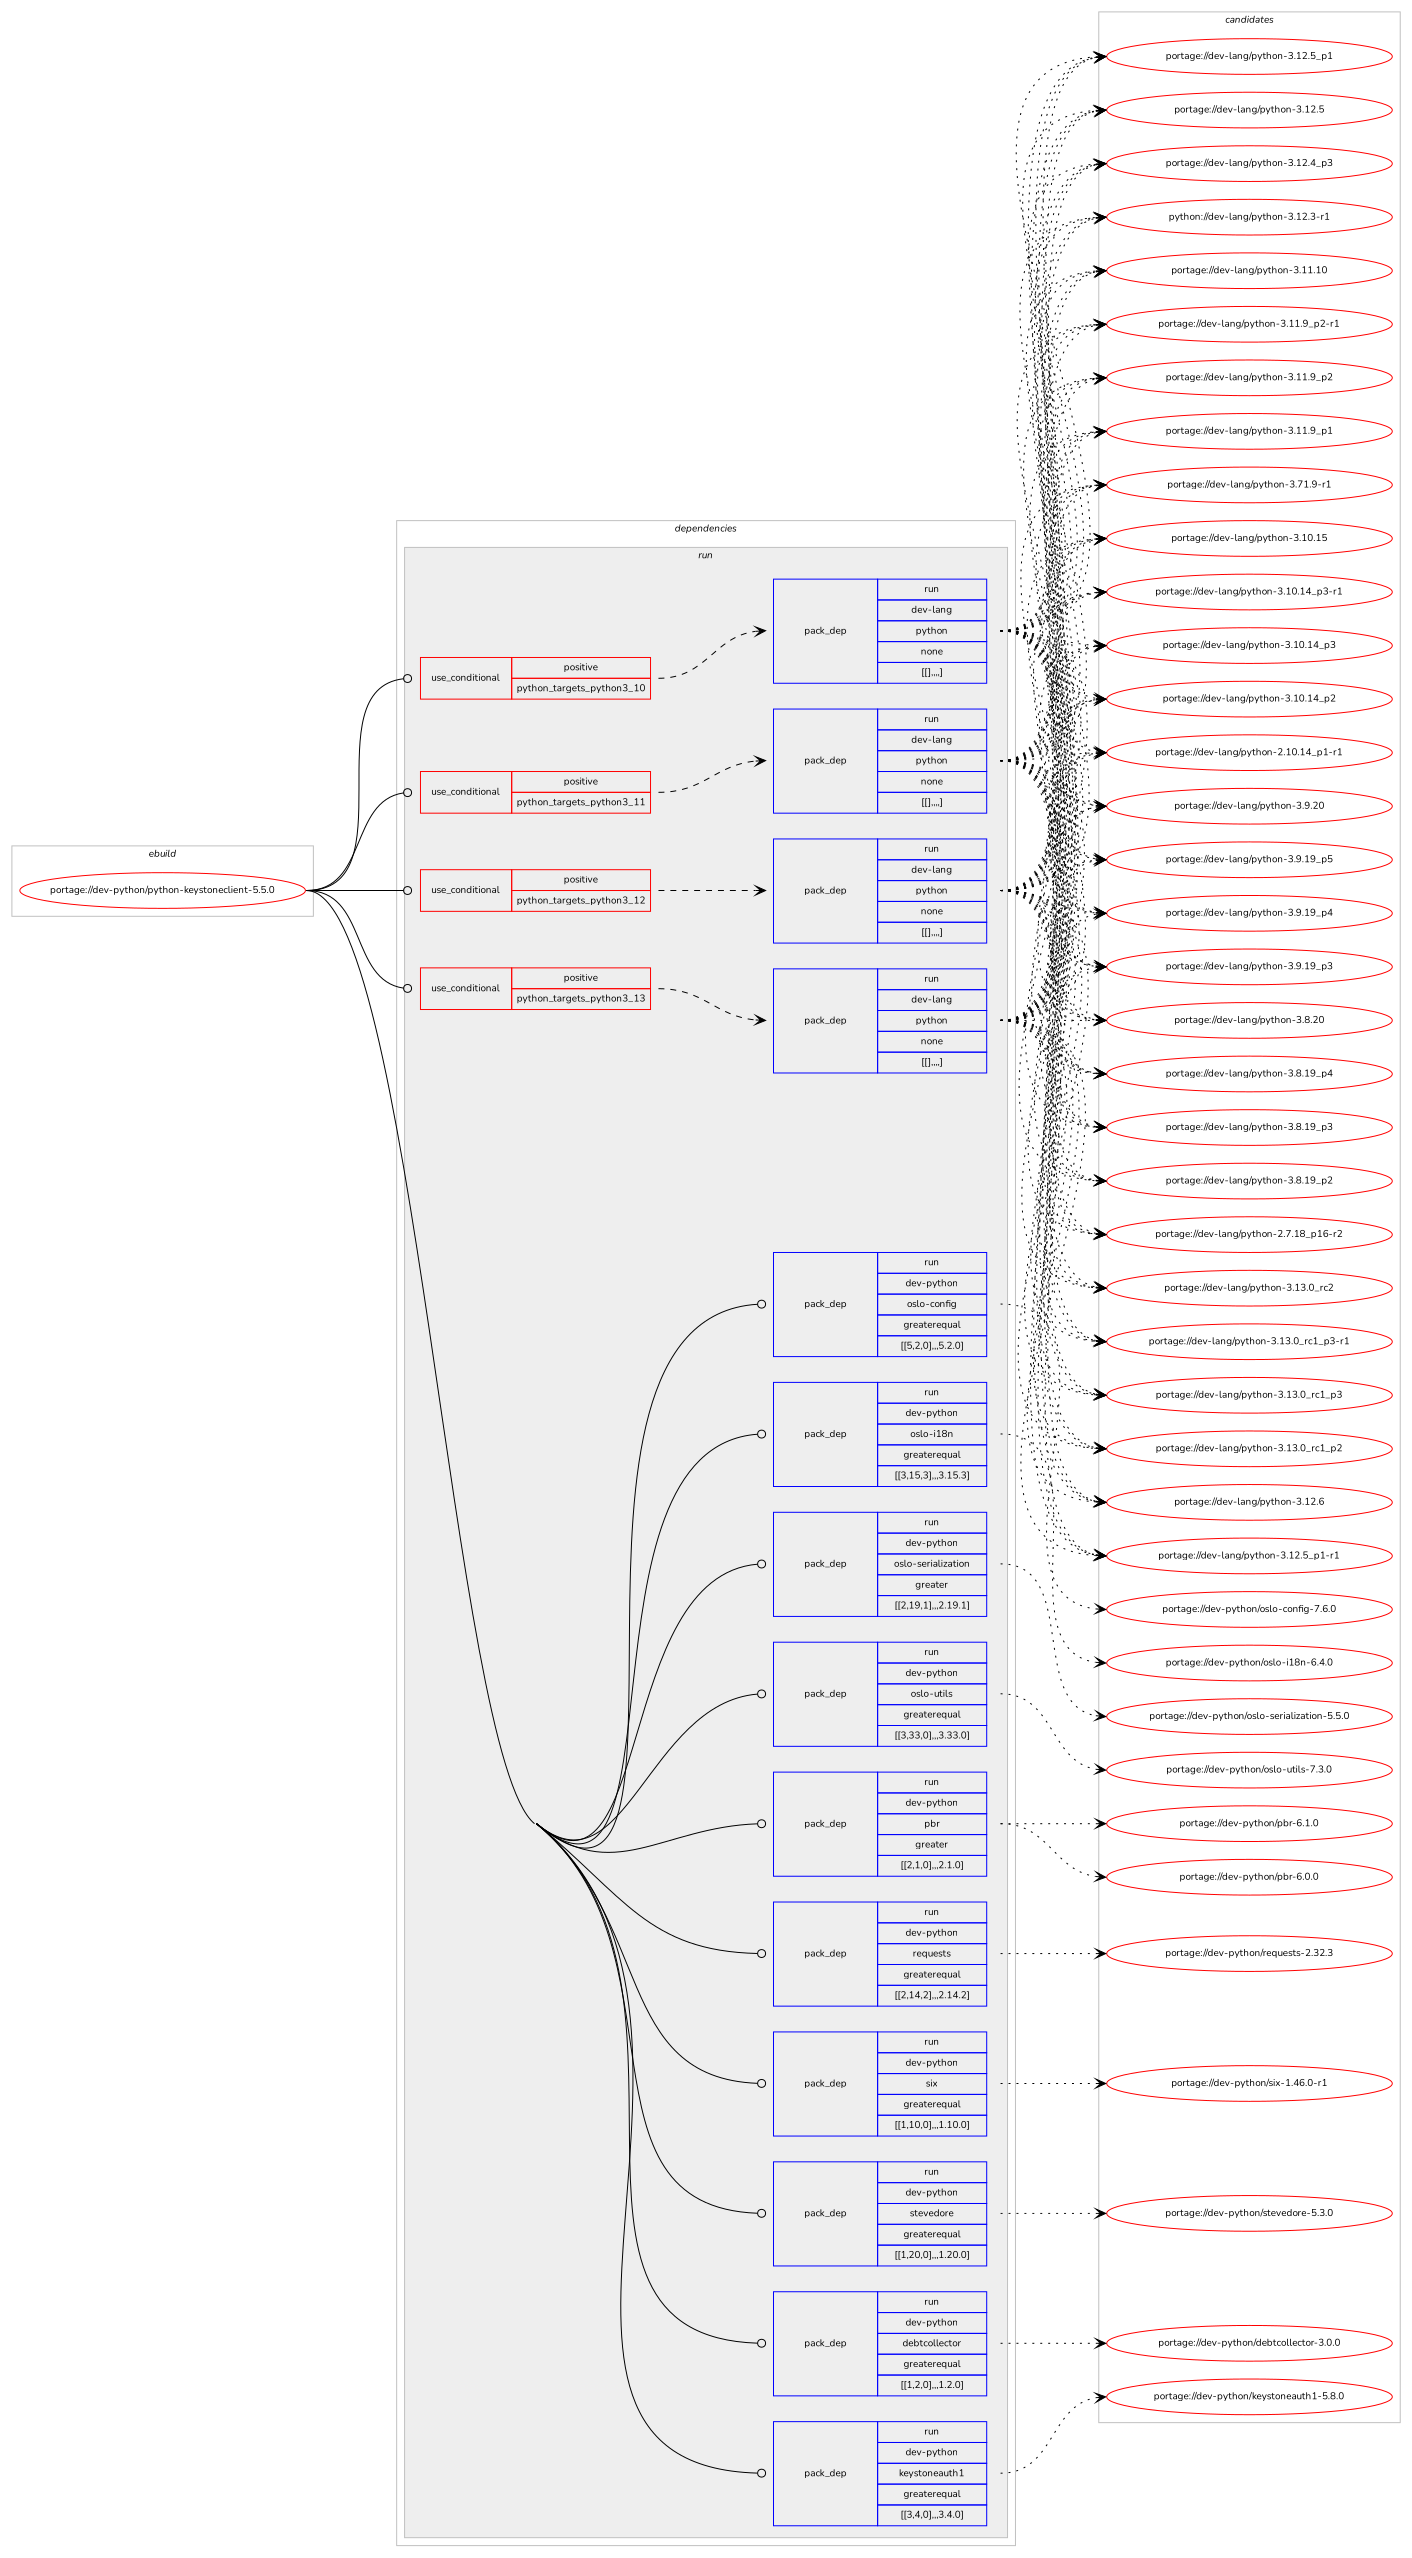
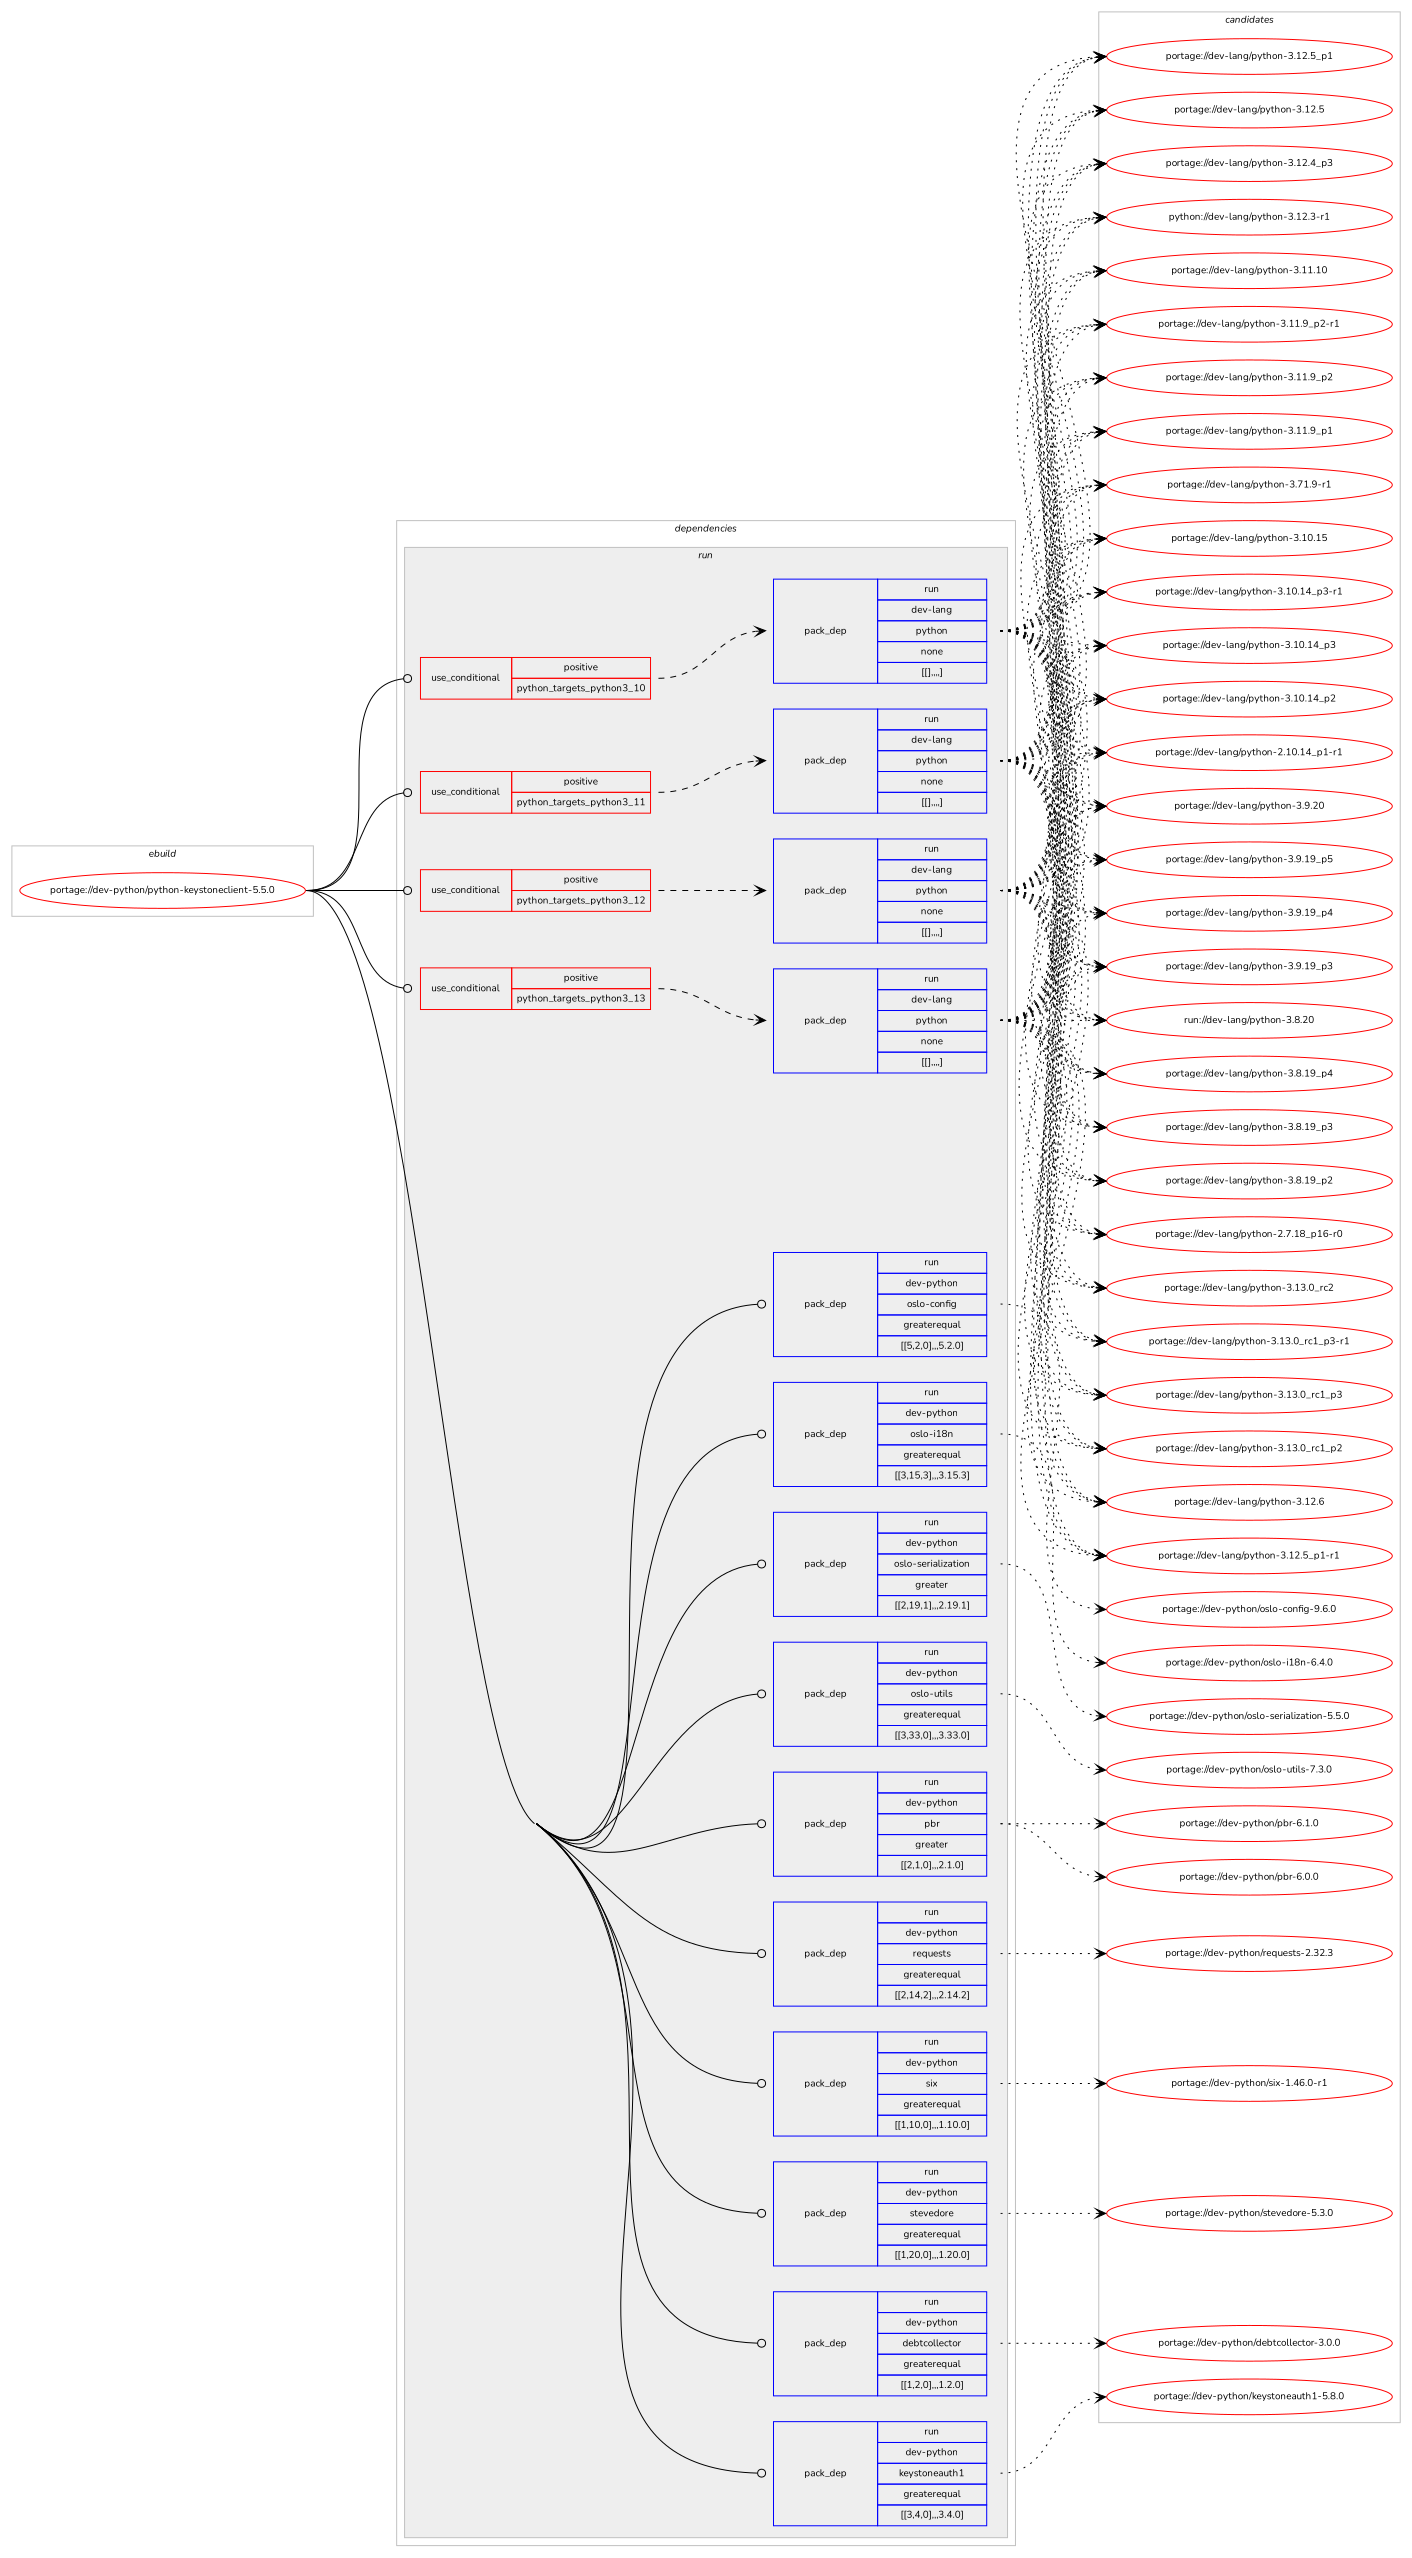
node "portage://dev-lang/python-3.8.20": label "portage://dev-lang/python-3.8.20" -> "run://dev-lang/python-3.8.20"
node "portage://dev-lang/python-2.7.18_p16-r2": label "portage://dev-lang/python-2.7.18_p16-r2" -> "portage://dev-lang/python-2.7.18_p16-r0"
node "portage://dev-python/oslo-config-7.6.0": label "portage://dev-python/oslo-config-7.6.0" -> "portage://dev-python/oslo-config-9.6.0"
